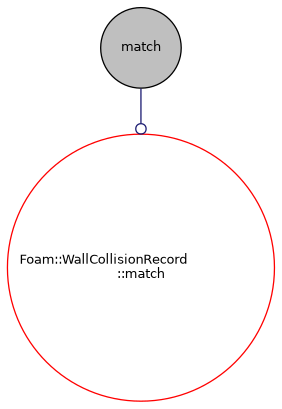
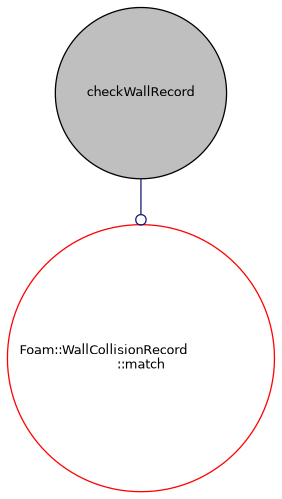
node "match": label "match" -> "checkWallRecord"
